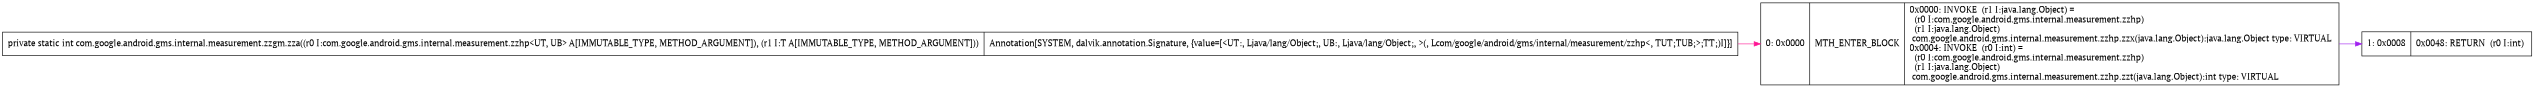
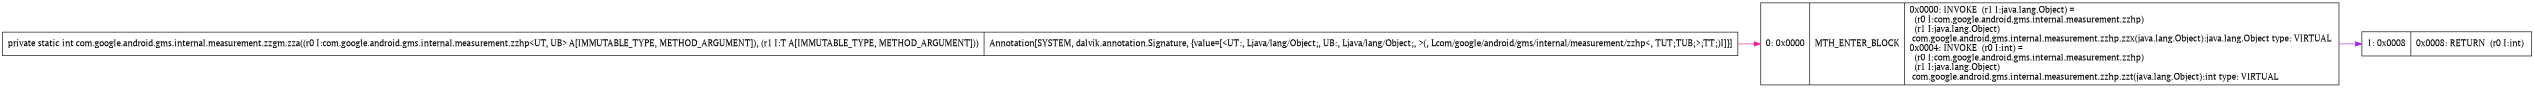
node "1: 0x0008": text "0x0048: RETURN  (r0 I:int)" -> "0x0008: RETURN  (r0 I:int)"
